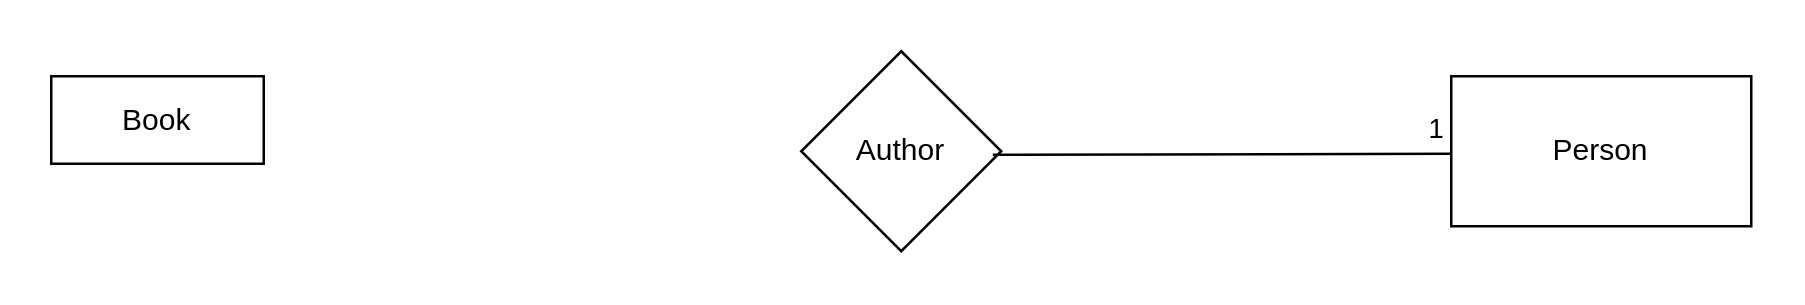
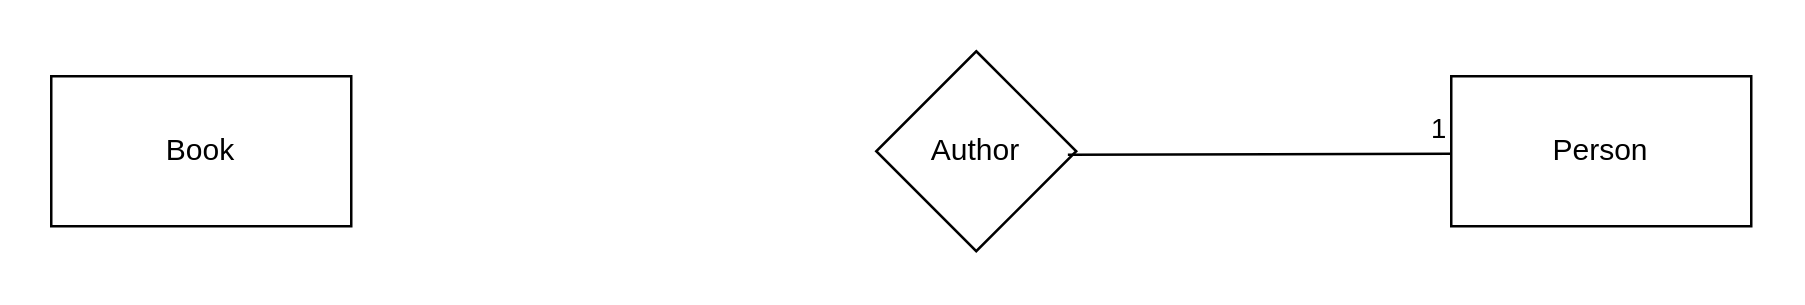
node "Book": size 213x88 -> 300x150
node "Author": moved (901, 151) -> (976, 151)
